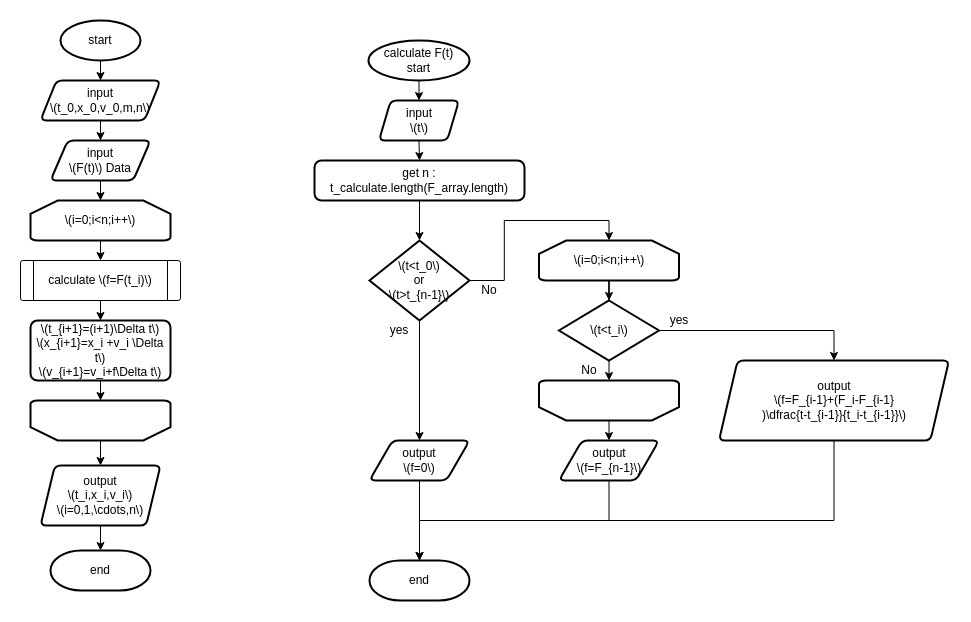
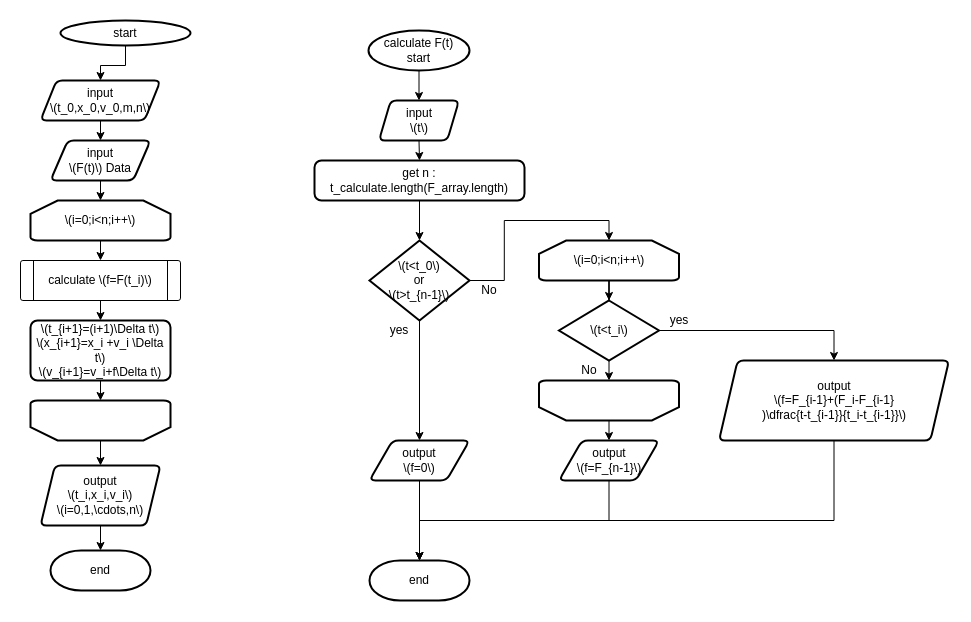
node "start": size 80x40 -> 130x25
node "calculate F(t) start": moved (419, 61) -> (419, 51)
